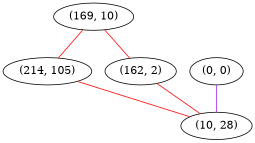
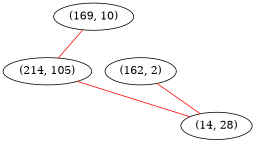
edge "(169, 10)" -- "(162, 2)": removed
node "(0, 0)": removed
node "(10, 28)": label "(10, 28)" -> "(14, 28)"
